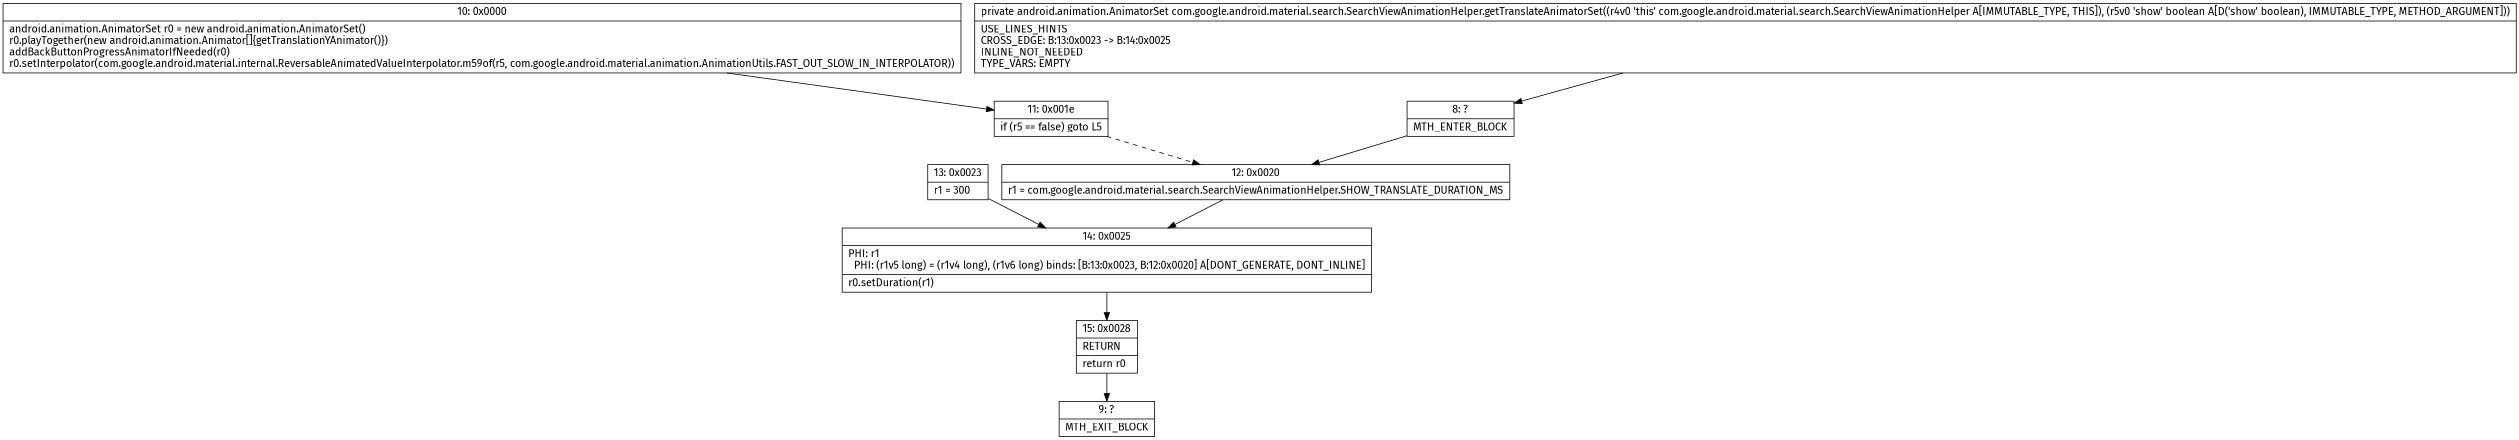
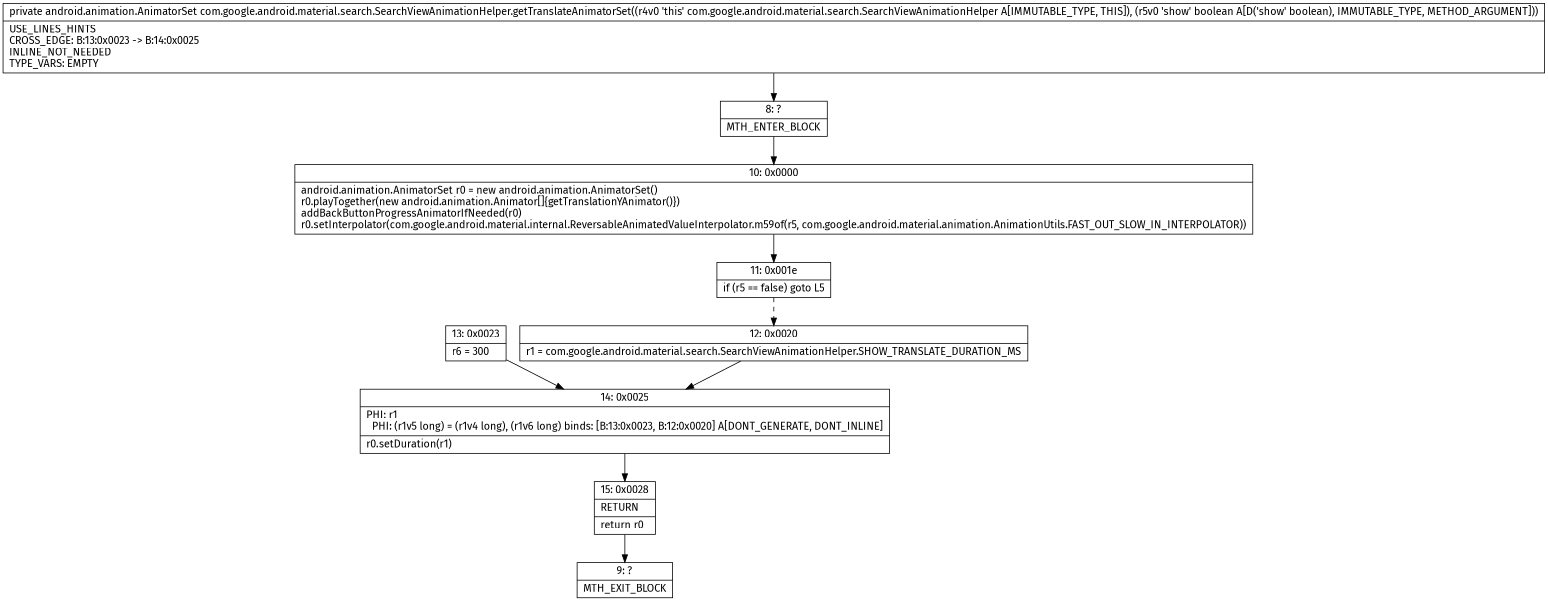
edge "8: ?" -> "12: 0x0020": now "8: ?" -> "10: 0x0000"
node "13: 0x0023": text "r1 = 300" -> "r6 = 300"
